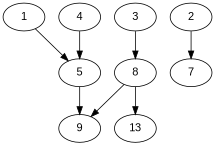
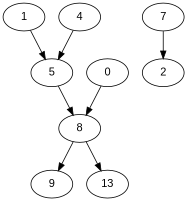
node "3": label "3" -> "0"
edge "2" -> "7": reversed
edge "5" -> "9": now "5" -> "8"
